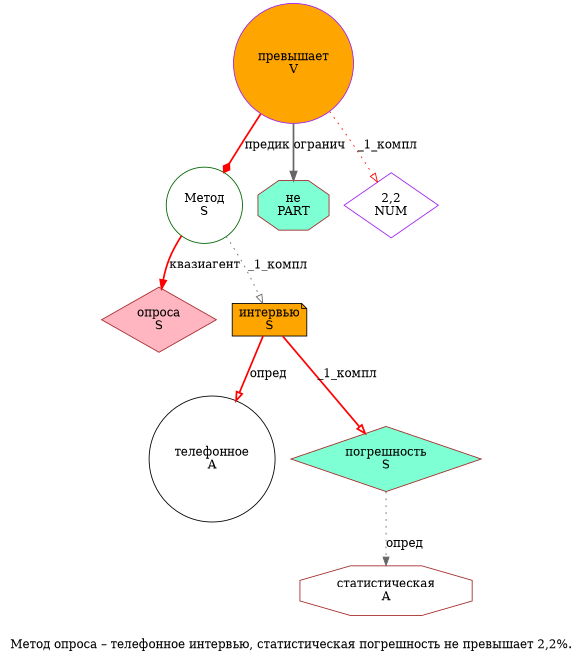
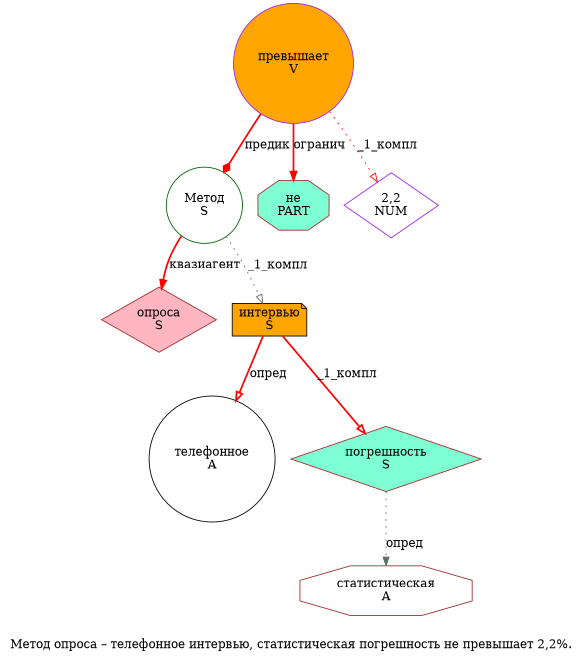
edge "превышает V" -> "не PART": color gray40 -> red
